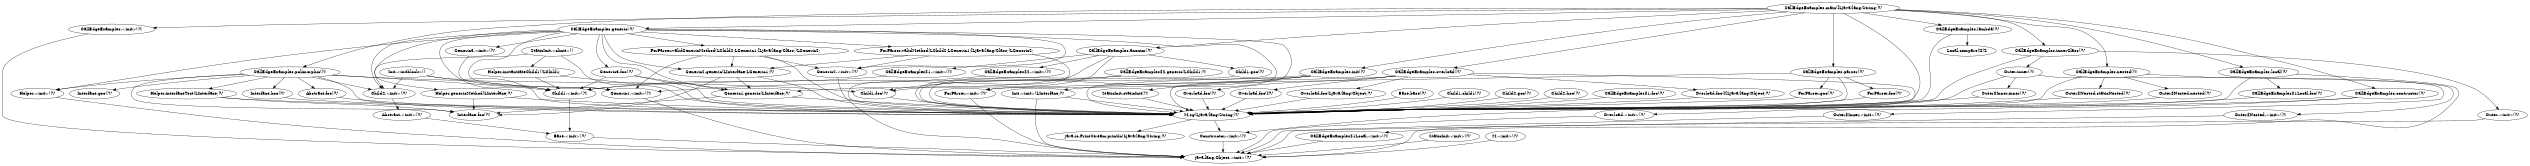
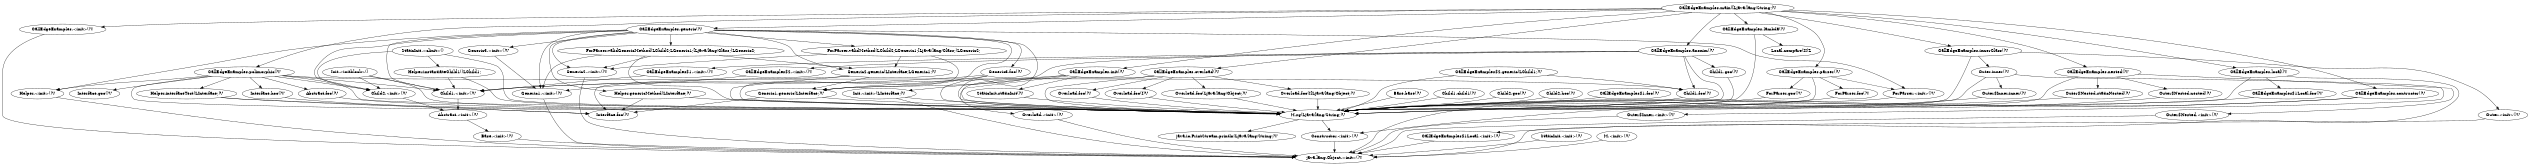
edge "CallEdgeExamples.main([Ljava/lang/String;)V" -> "M.sg(Ljava/lang/String;)V": now "CallEdgeExamples.anonim()V" -> "M.sg(Ljava/lang/String;)V"
edge "Child1.<init>()V" -> "Base.<init>()V": now "Child1.<init>()V" -> "Abstract.<init>()V"
